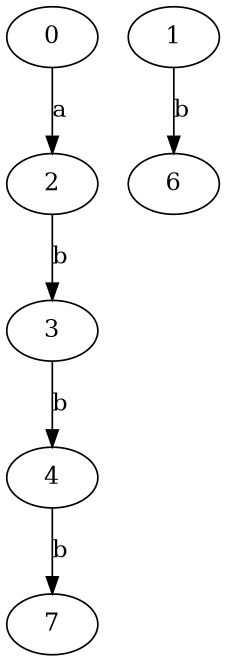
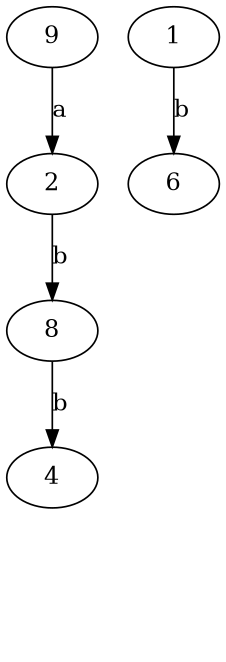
node "0": label "0" -> "9"
node "3": label "3" -> "8"
node "7": removed
